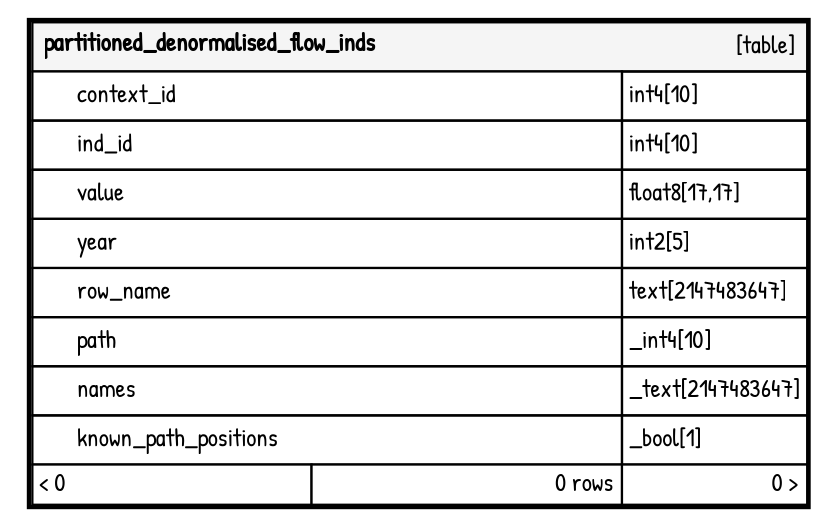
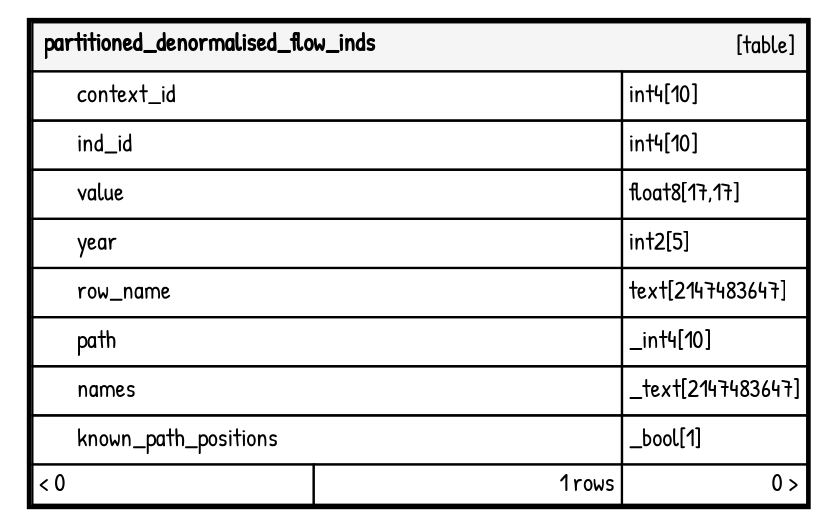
node "partitioned_denormalised_flow_inds": text "0 rows" -> "1 rows"
